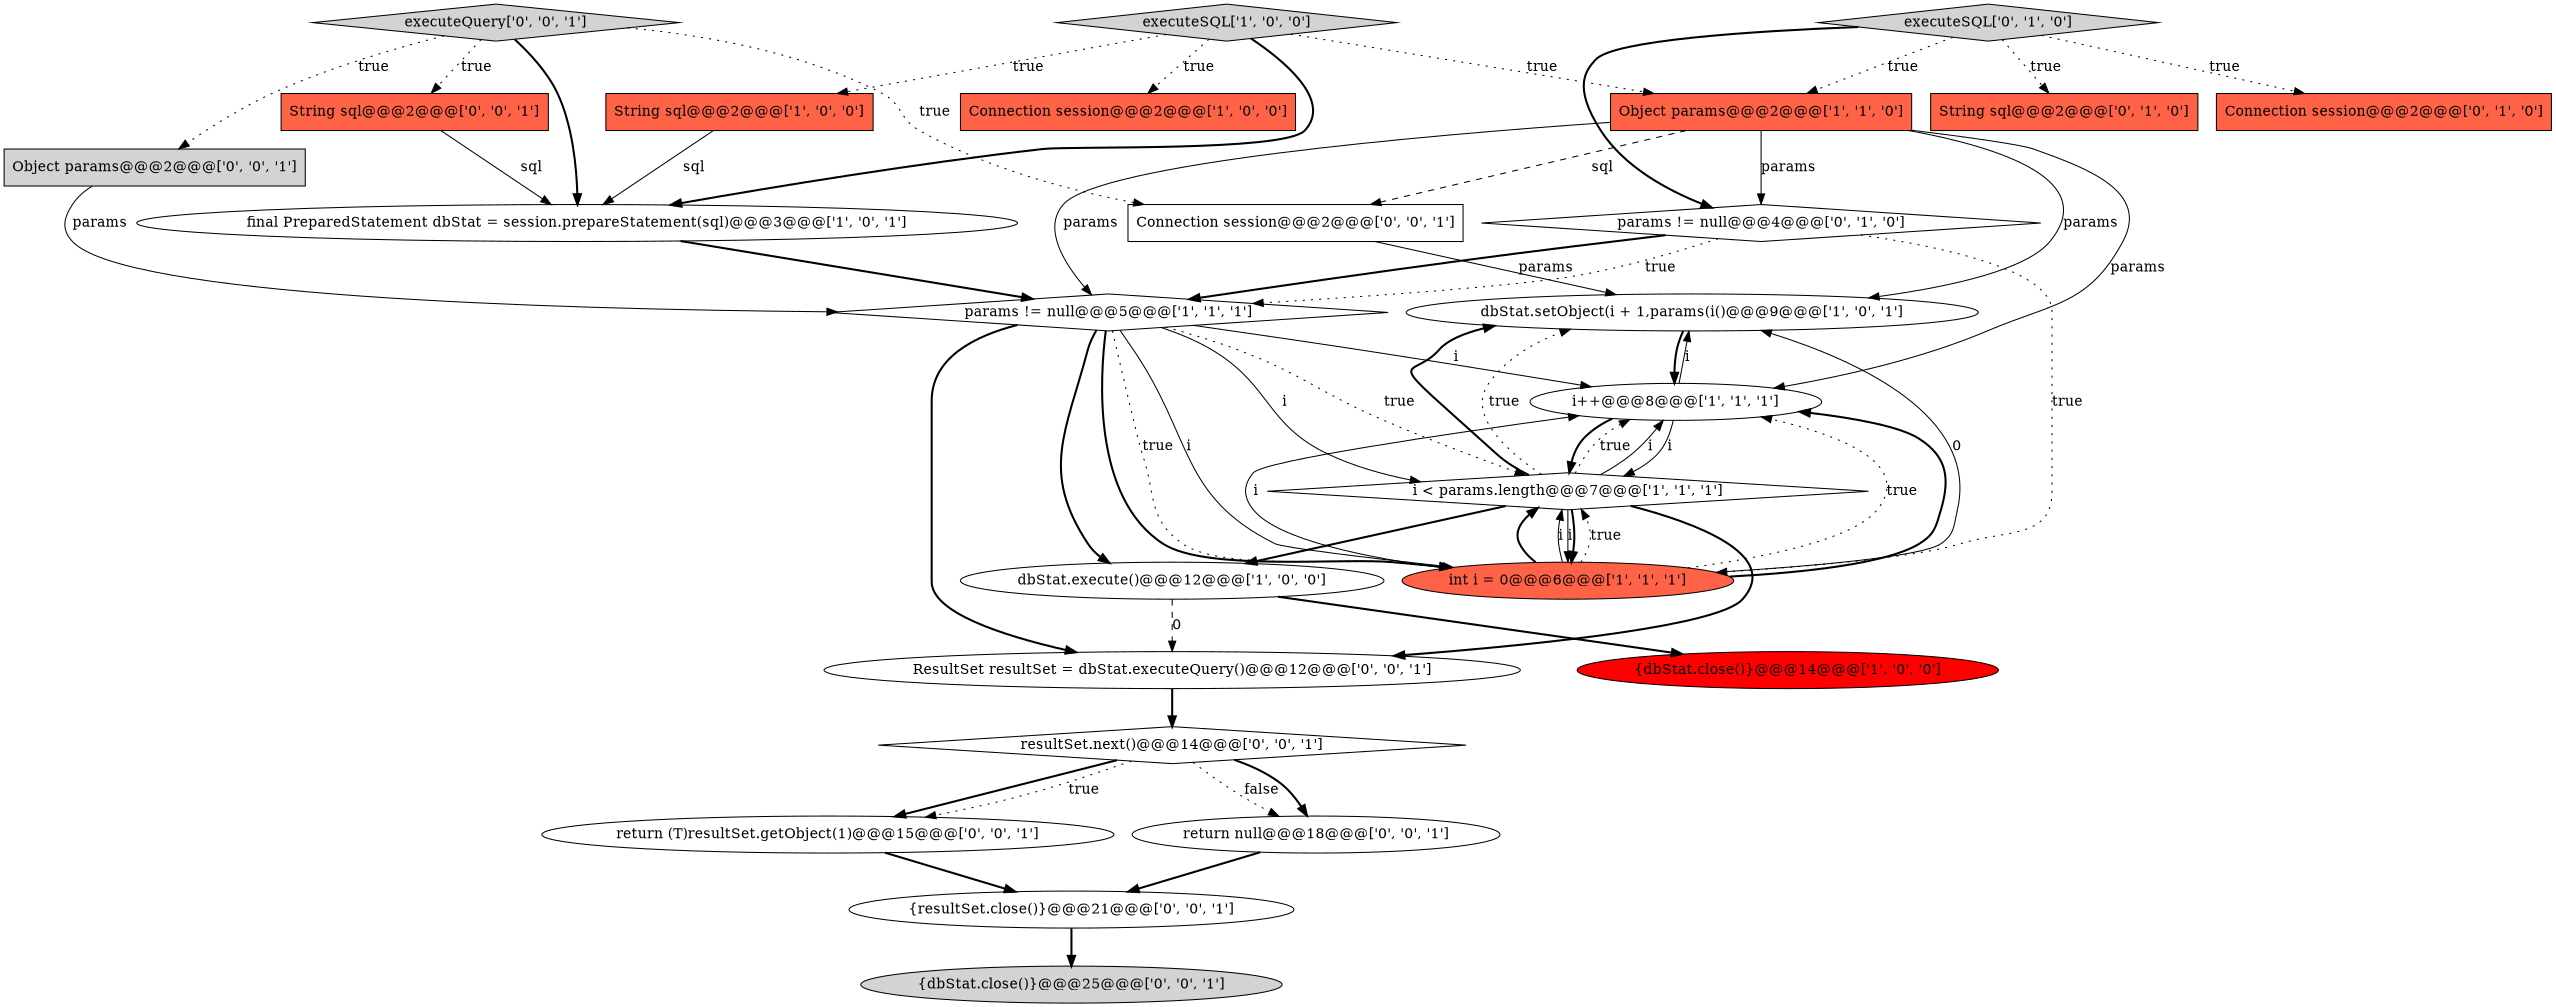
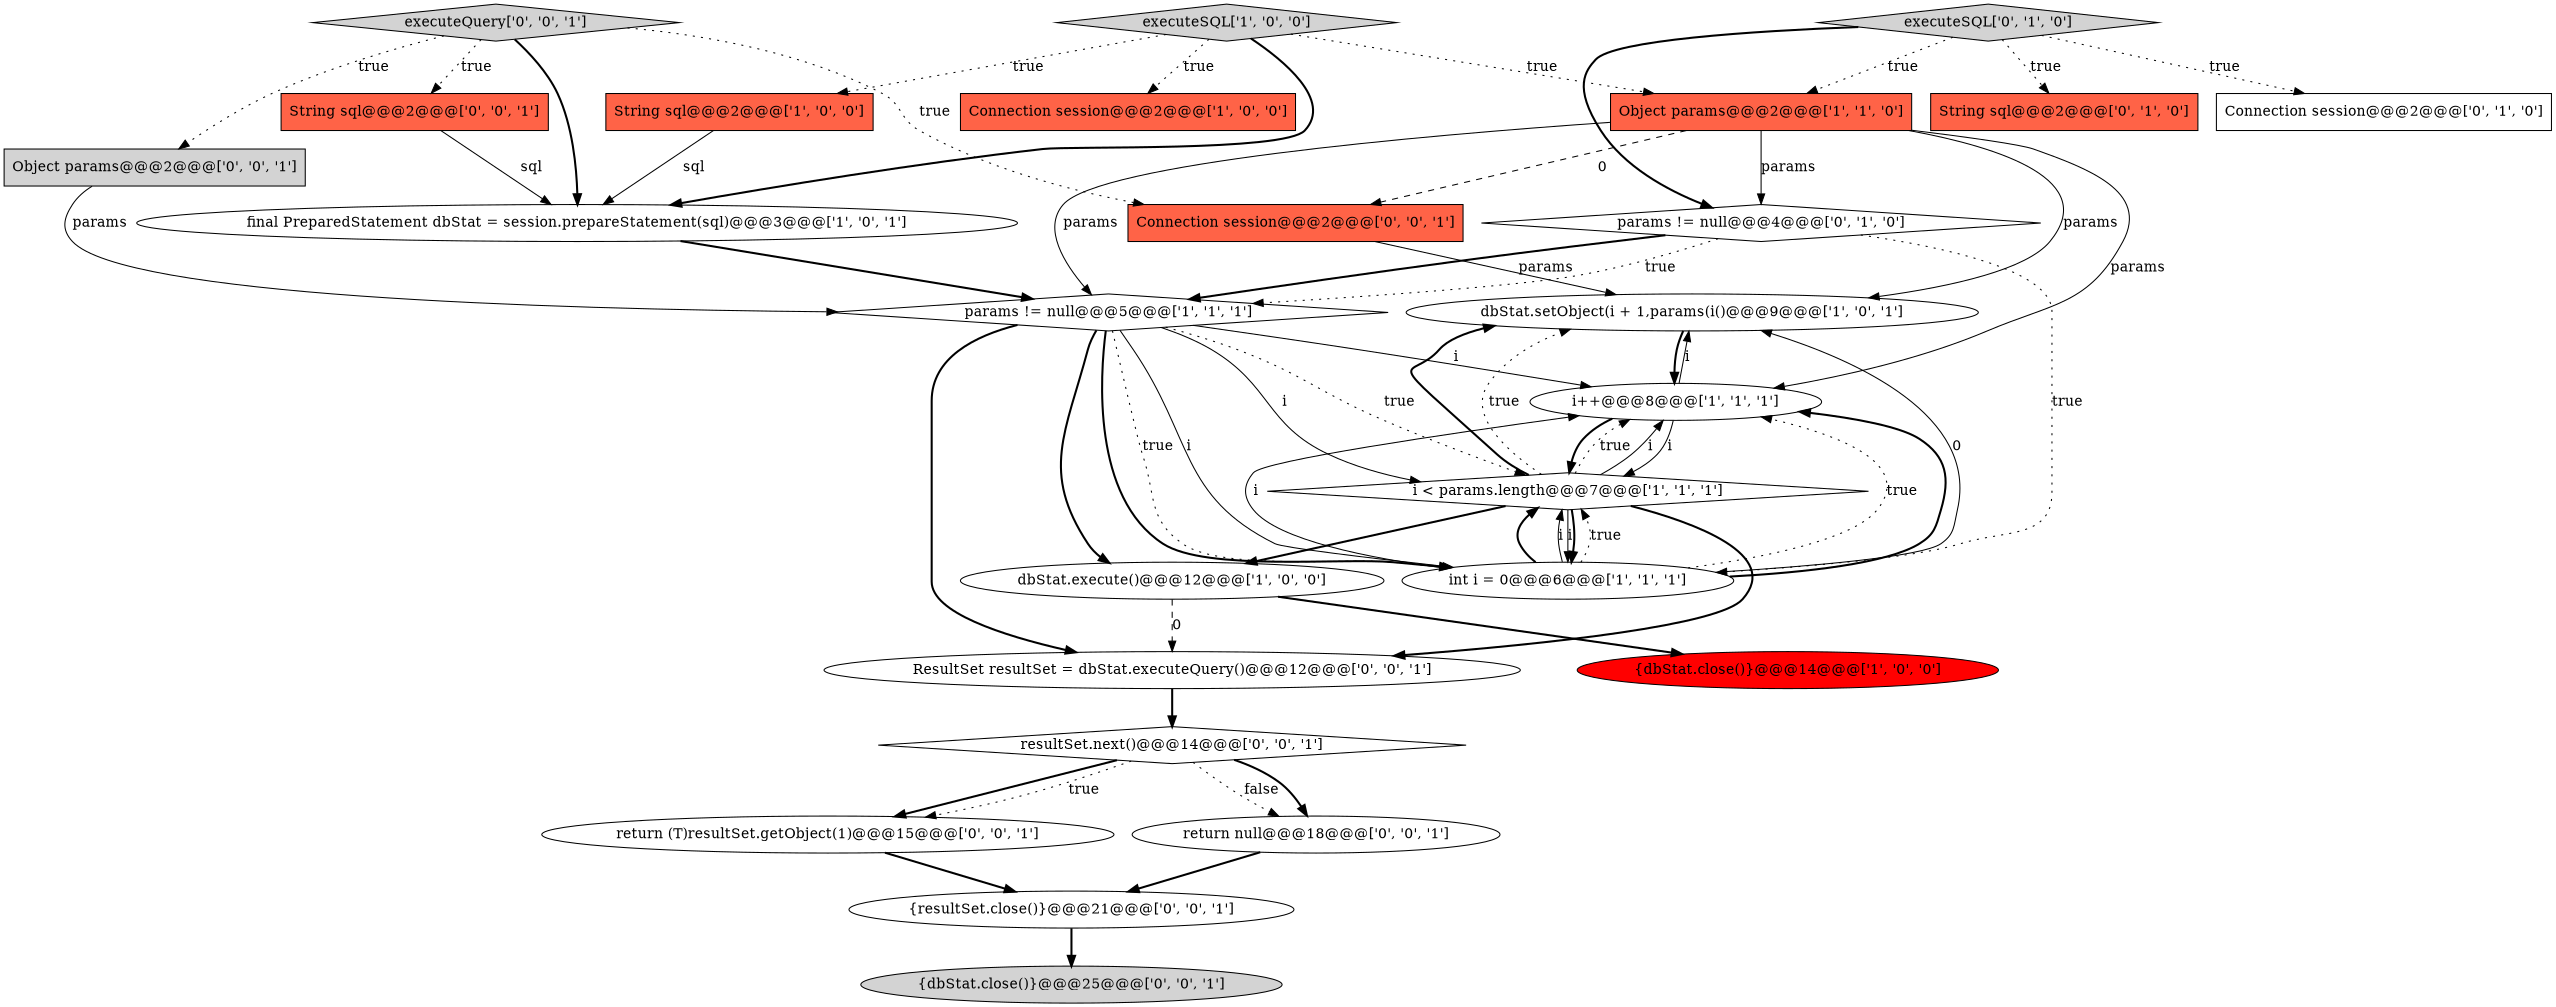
node "Connection session@@@2@@@['0', '1', '0']": fillcolor tomato -> white
edge "Object params@@@2@@@['1', '1', '0']" -> "Connection session@@@2@@@['0', '0', '1']": label "sql" -> "0"
node "Connection session@@@2@@@['0', '0', '1']": fillcolor white -> tomato
node "int i = 0@@@6@@@['1', '1', '1']": fillcolor tomato -> white
